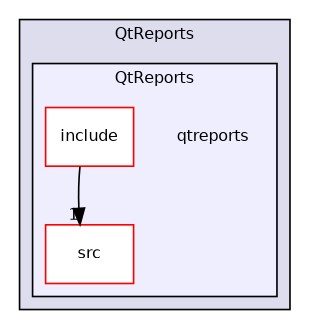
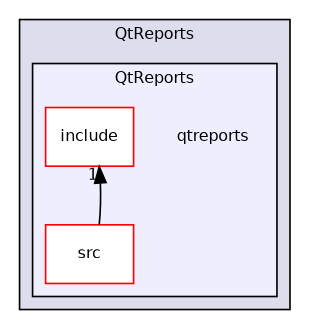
edge "include" -> "src": reversed
